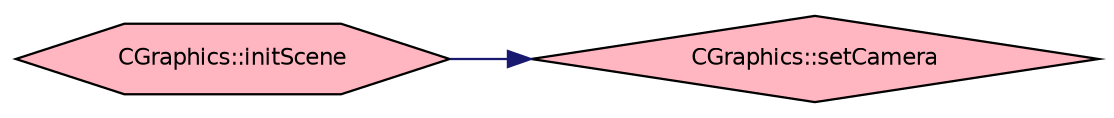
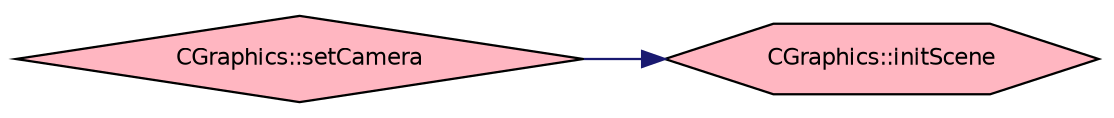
edge "CGraphics::initScene" -> "CGraphics::setCamera": reversed
